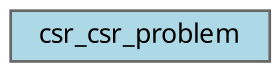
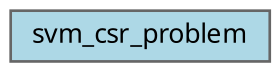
node "csr_csr_problem": label "csr_csr_problem" -> "svm_csr_problem"
